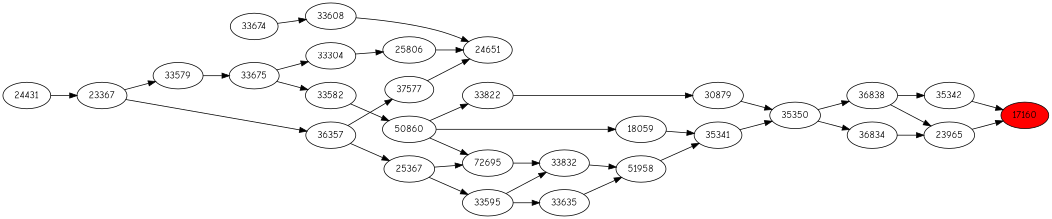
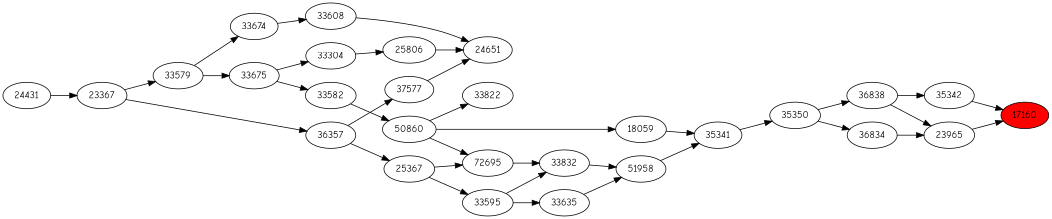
edge "33579" -> "33674": added
node "30879": removed
